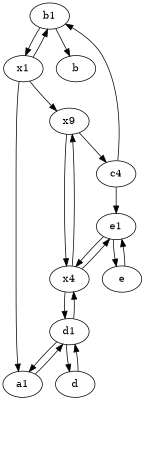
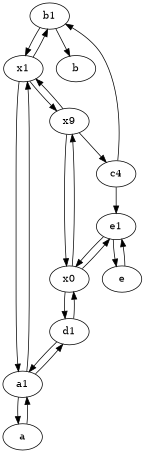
edge "x9" -> "x1": added
edge "a1" -> "x1": added
node "x4": label "x4" -> "x0"
node "d": removed
node "a": added
